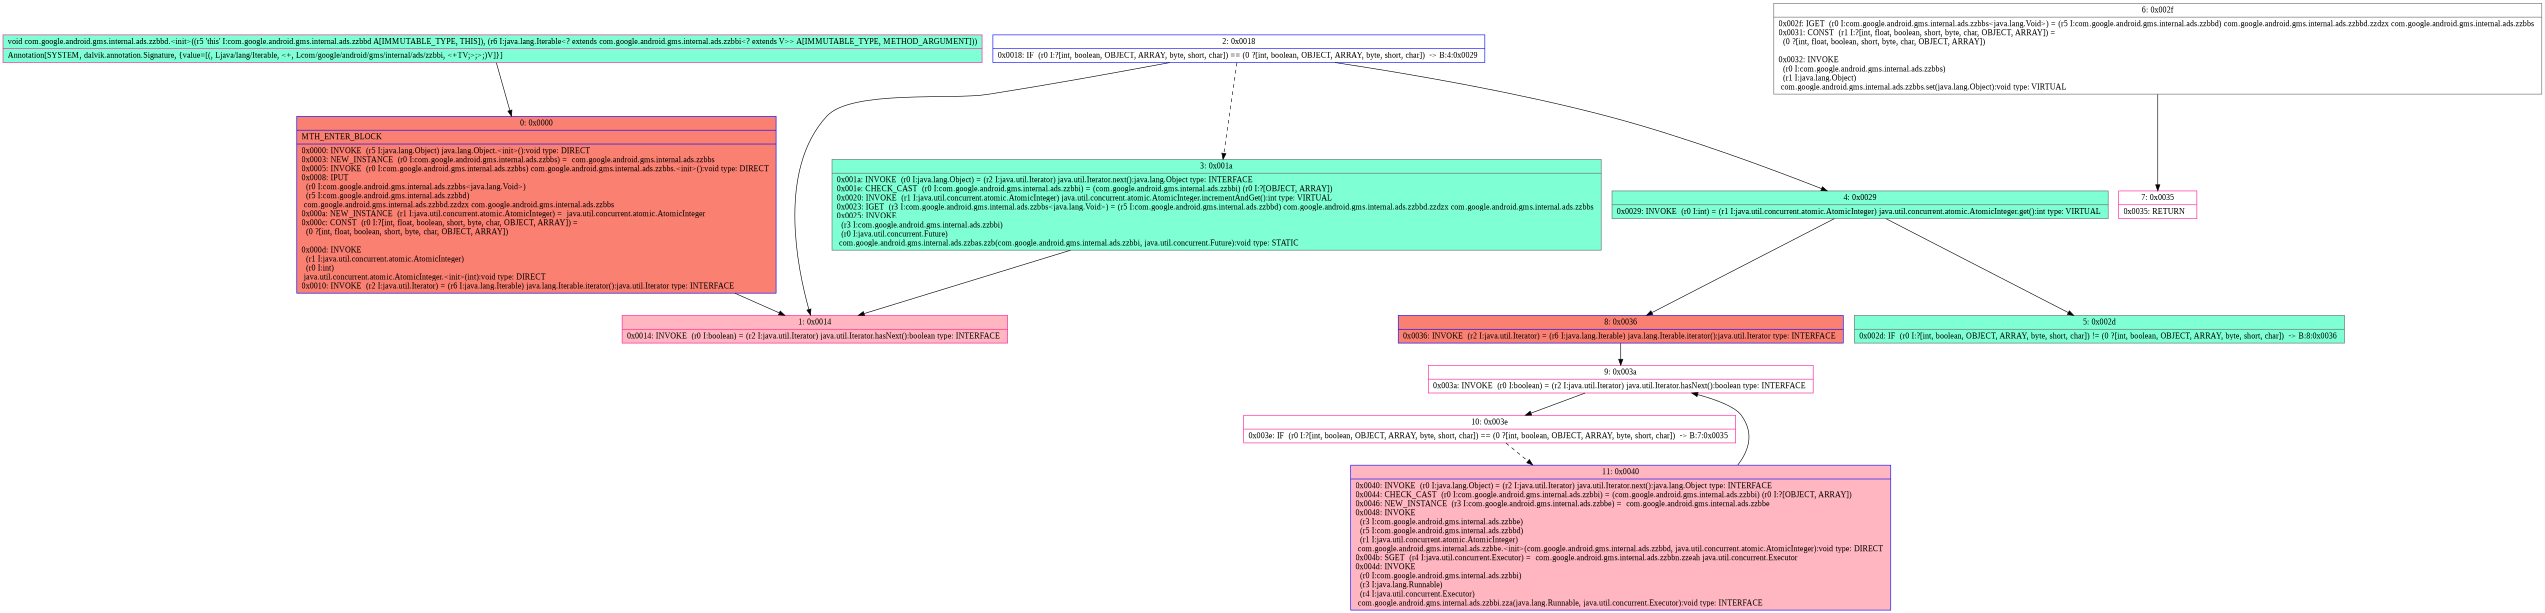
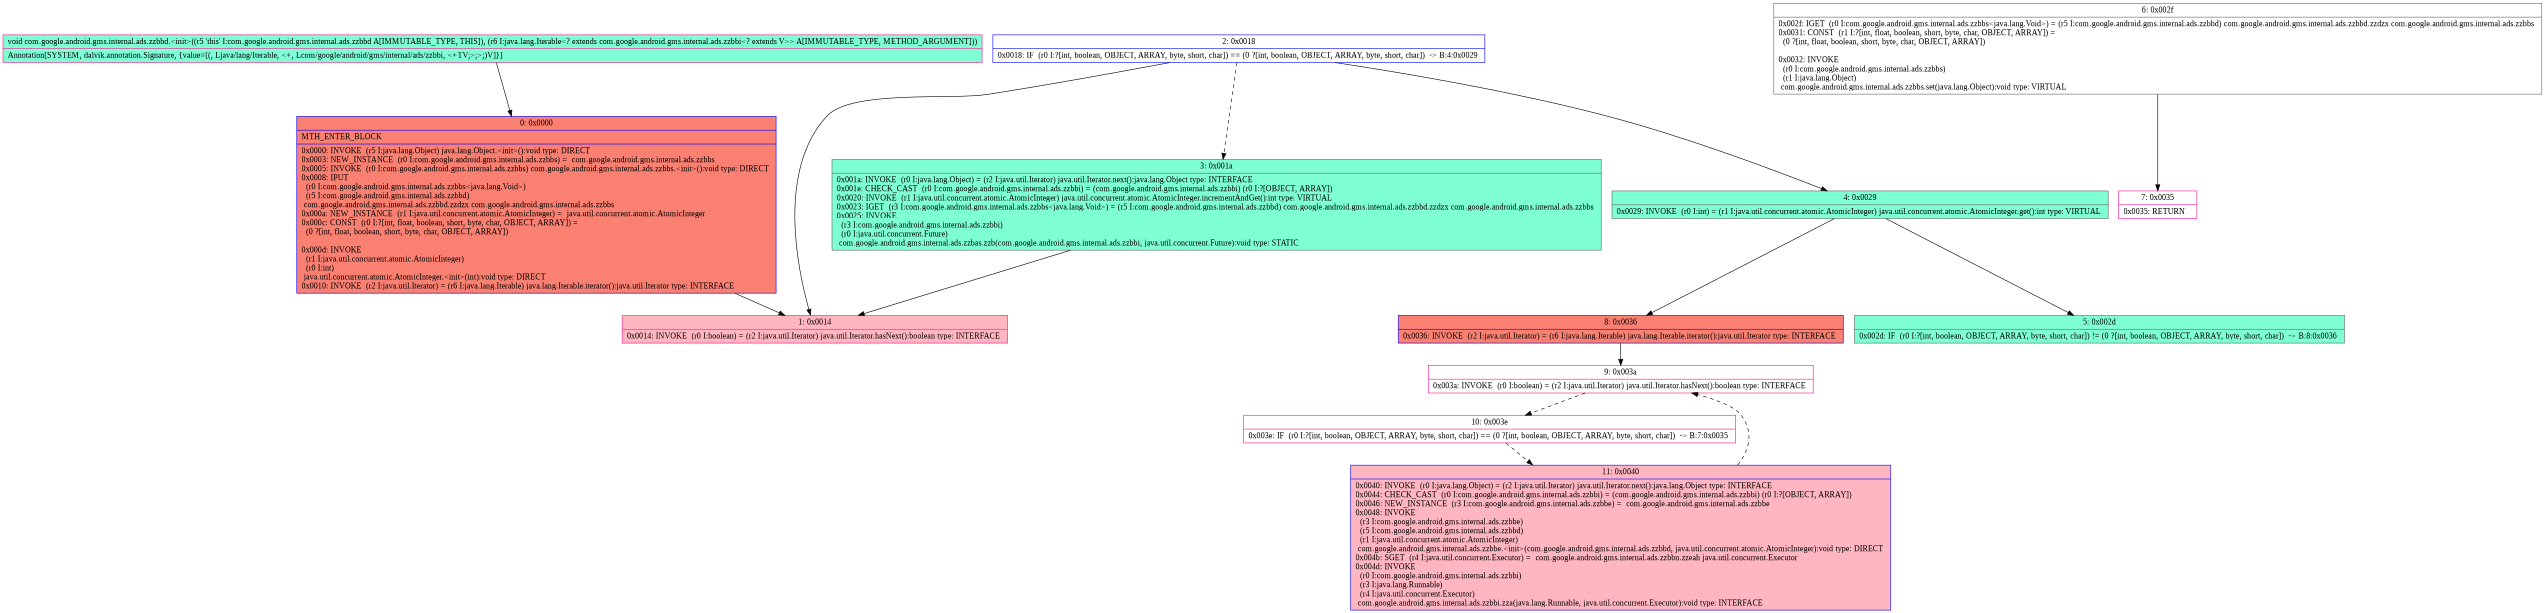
edge "9: 0x003a" -> "10: 0x003e": style solid -> dashed
edge "11: 0x0040" -> "9: 0x003a": style solid -> dashed
